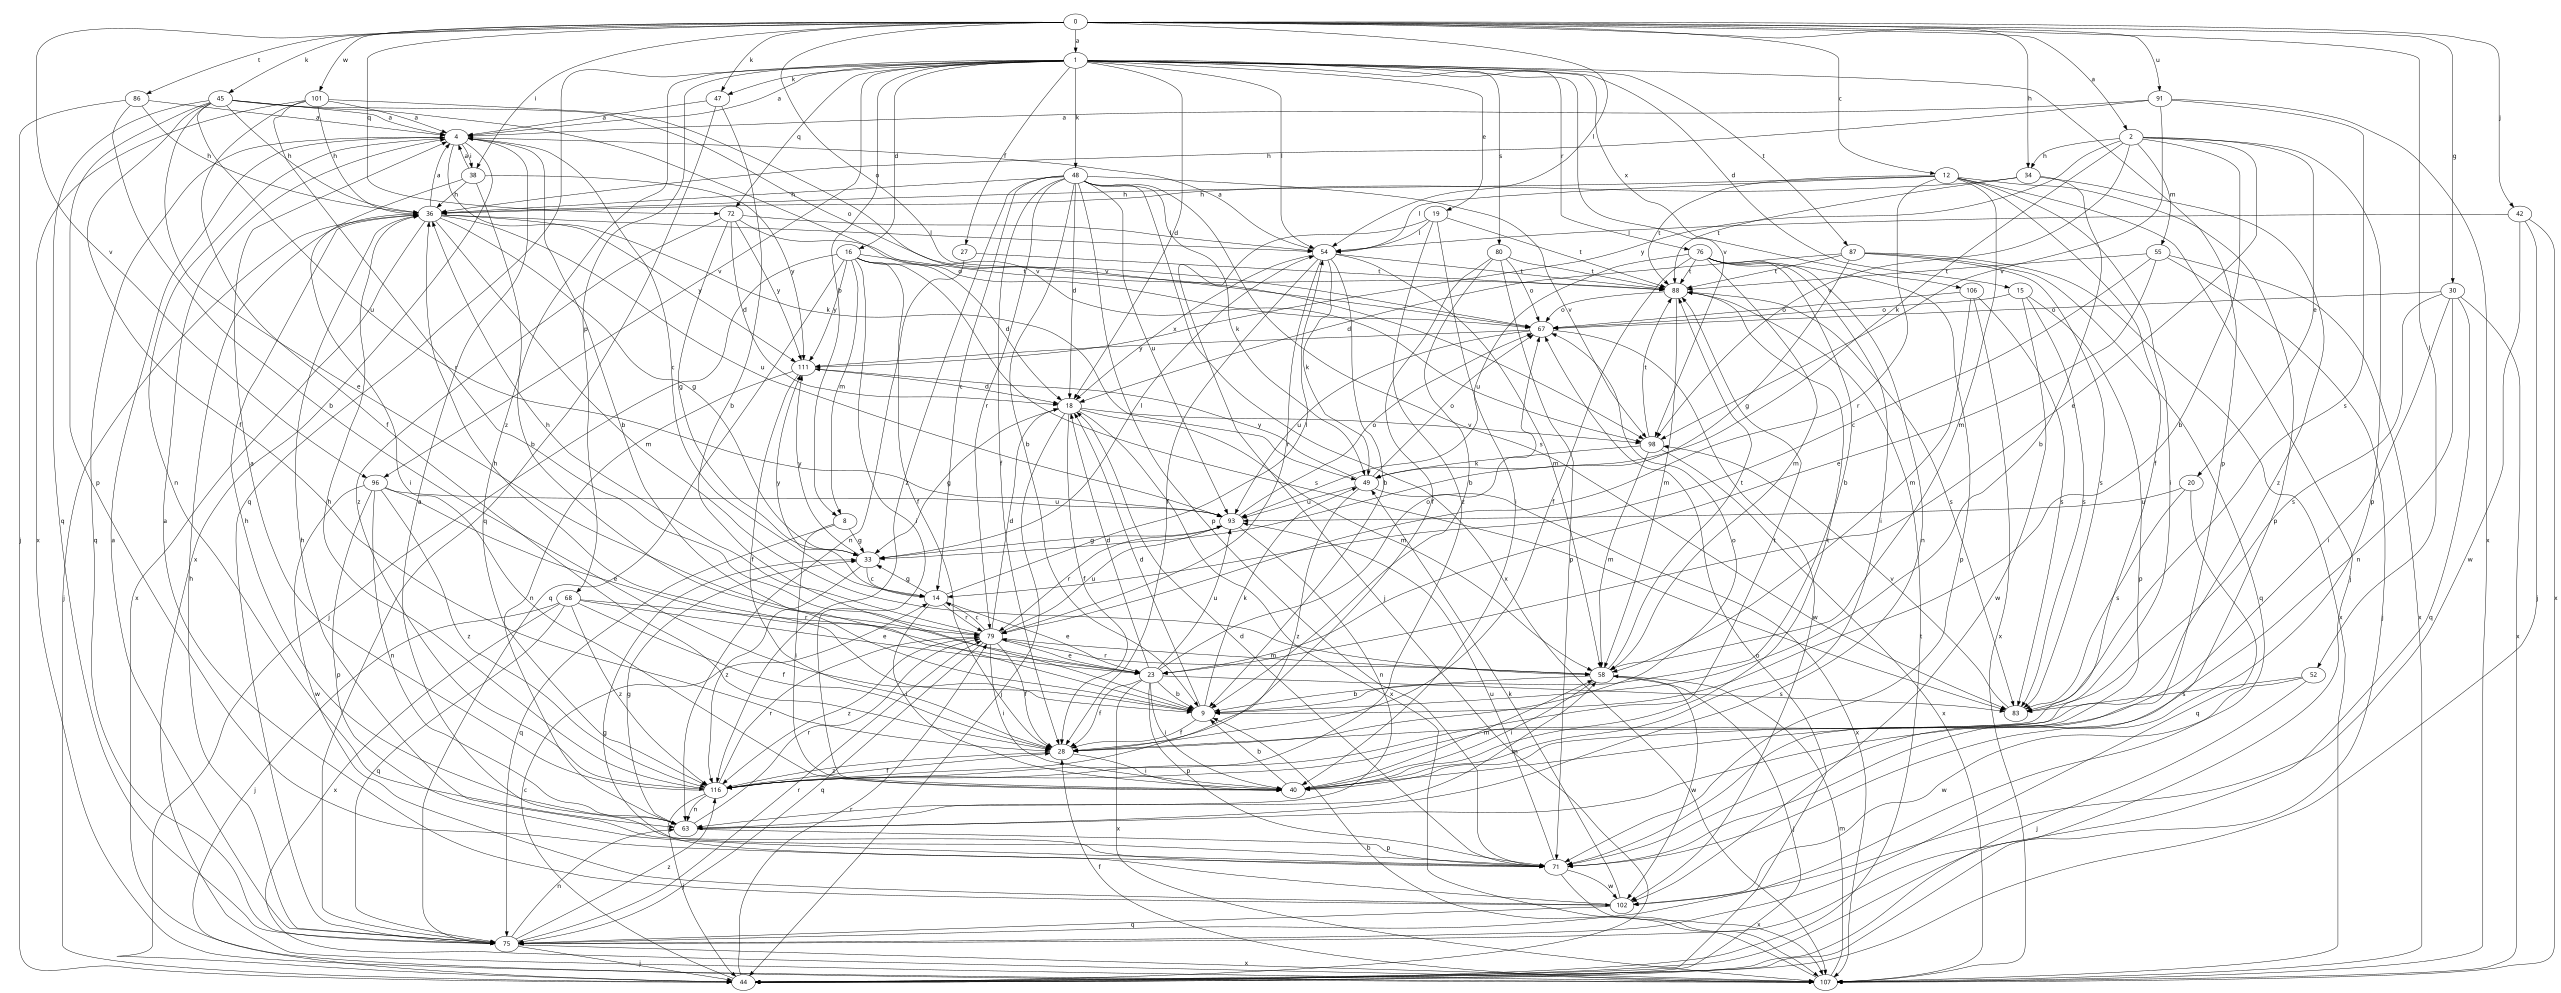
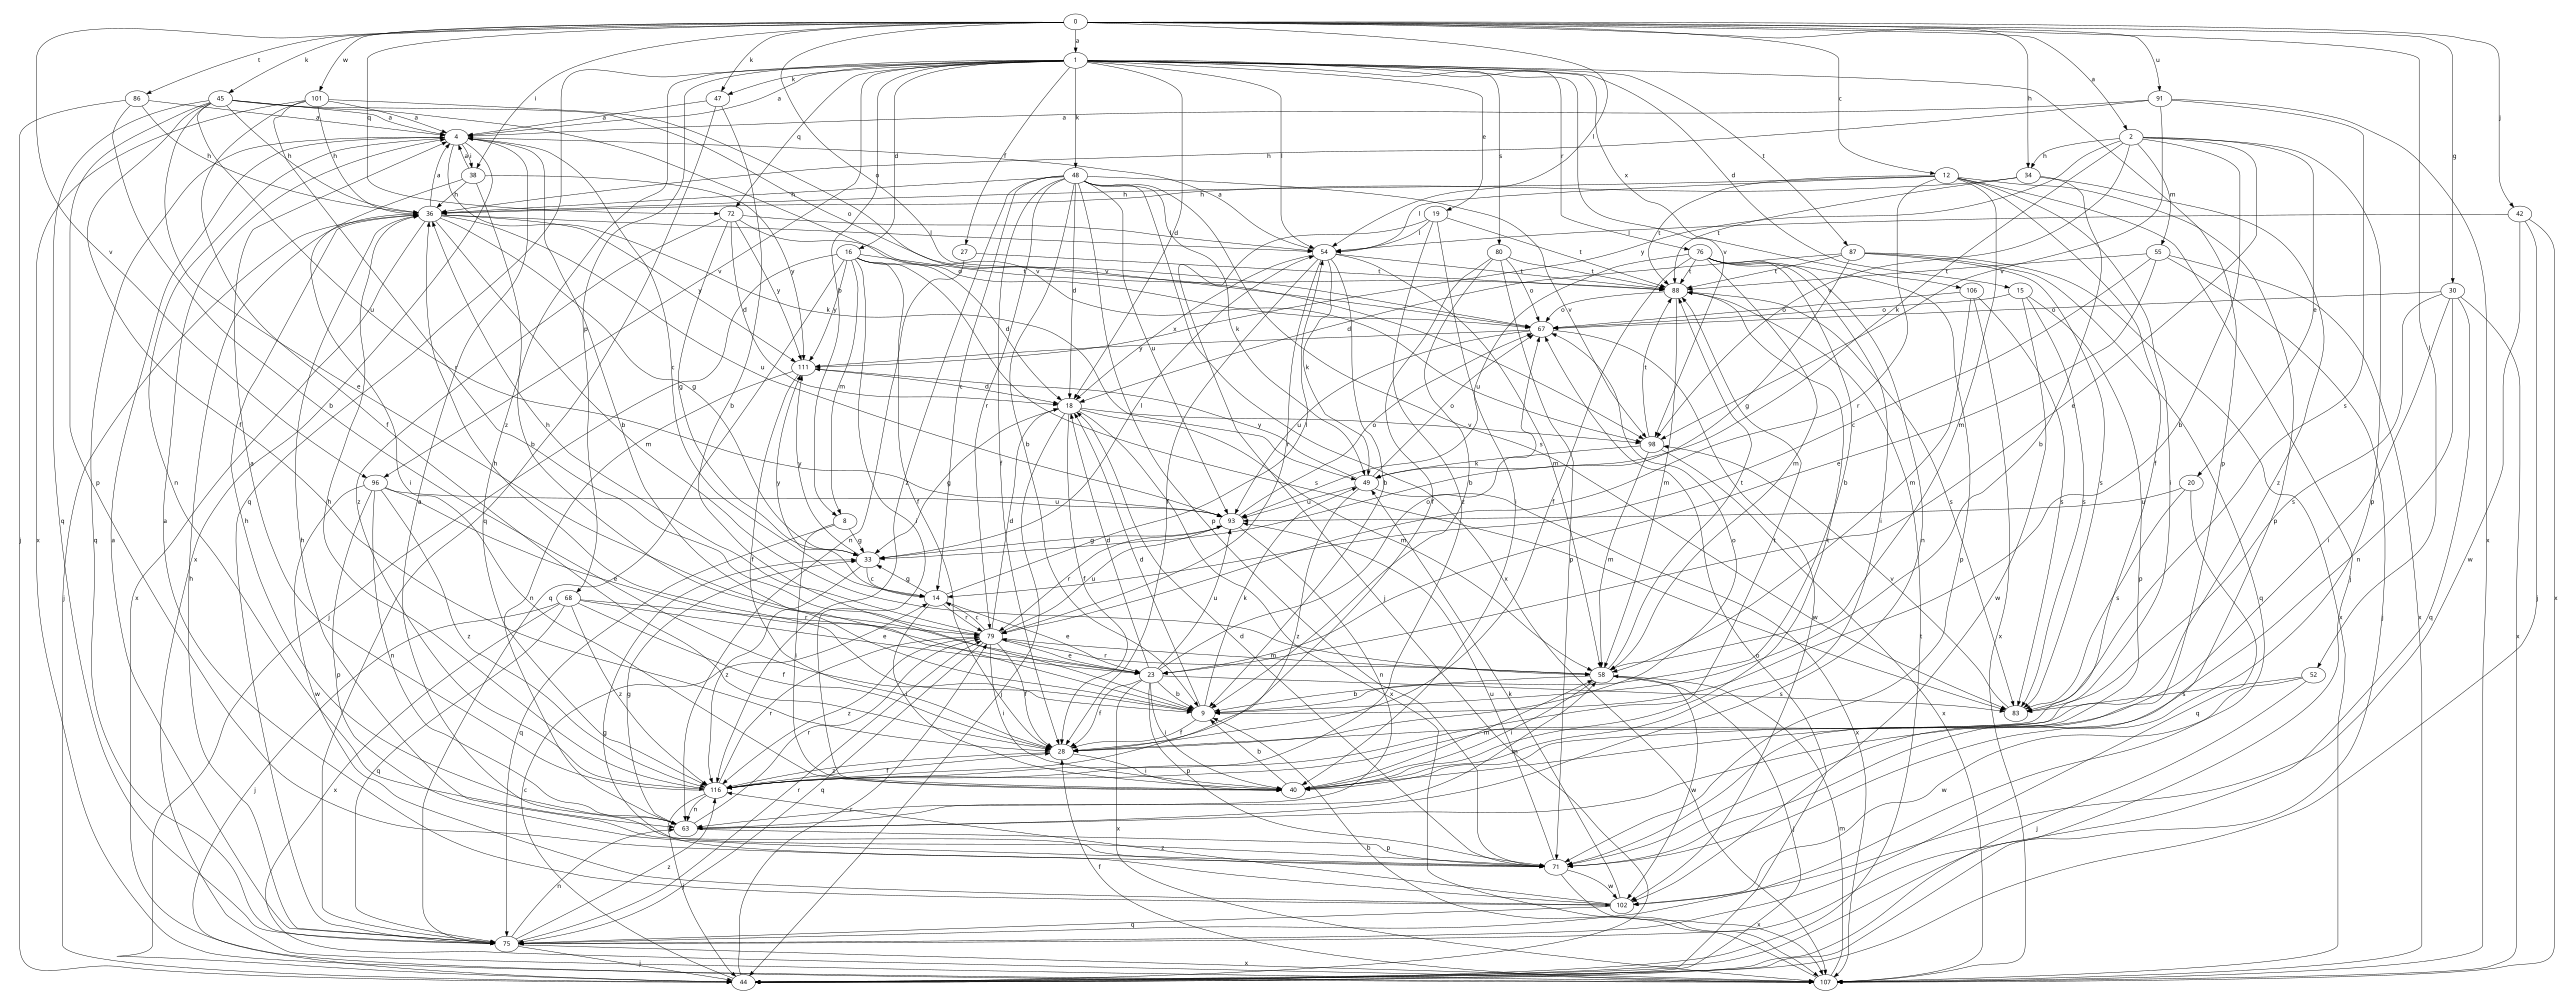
edge "102" -> "116": added, label "z"
